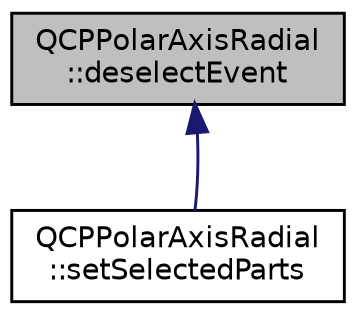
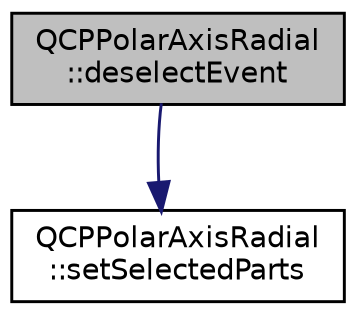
edge "QCPPolarAxisRadial ::setSelectedParts" -> "QCPPolarAxisRadial ::deselectEvent": reversed
